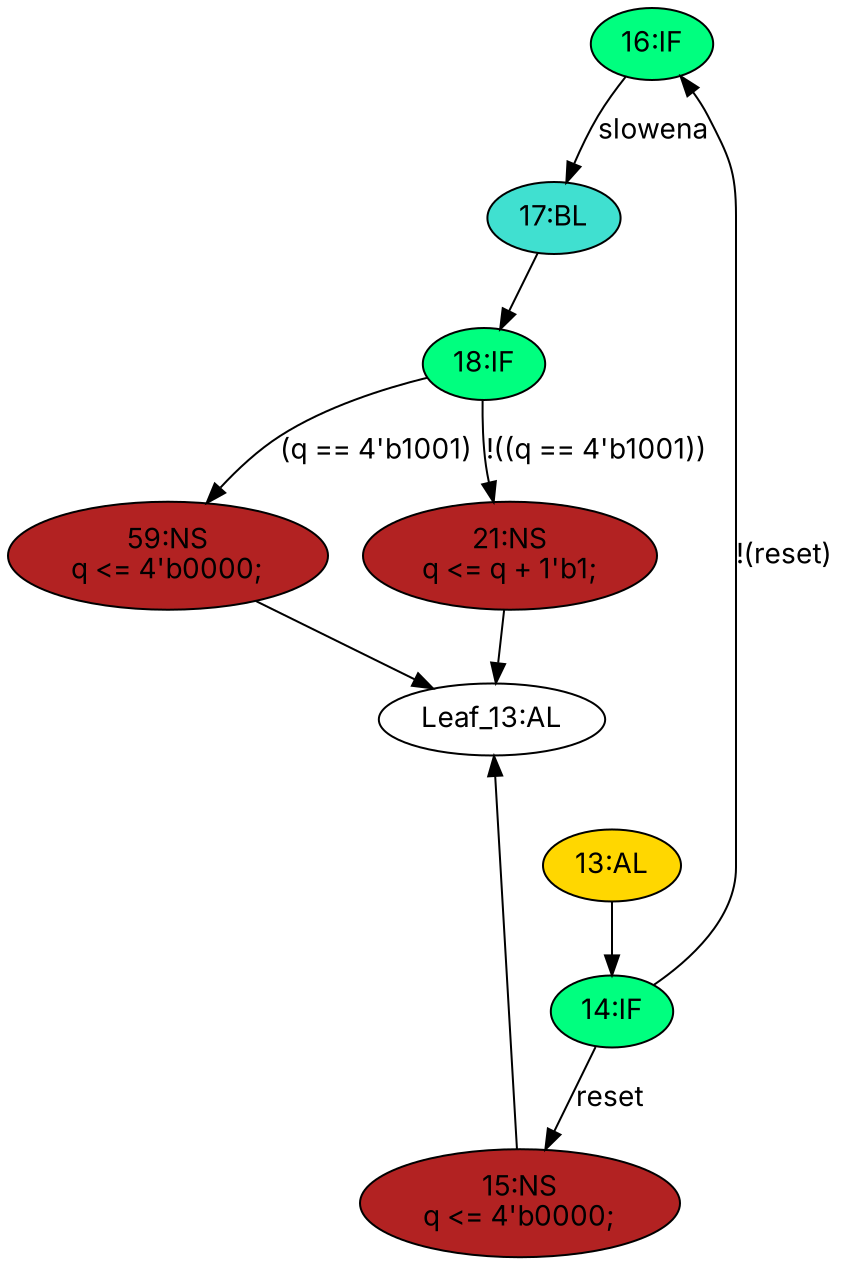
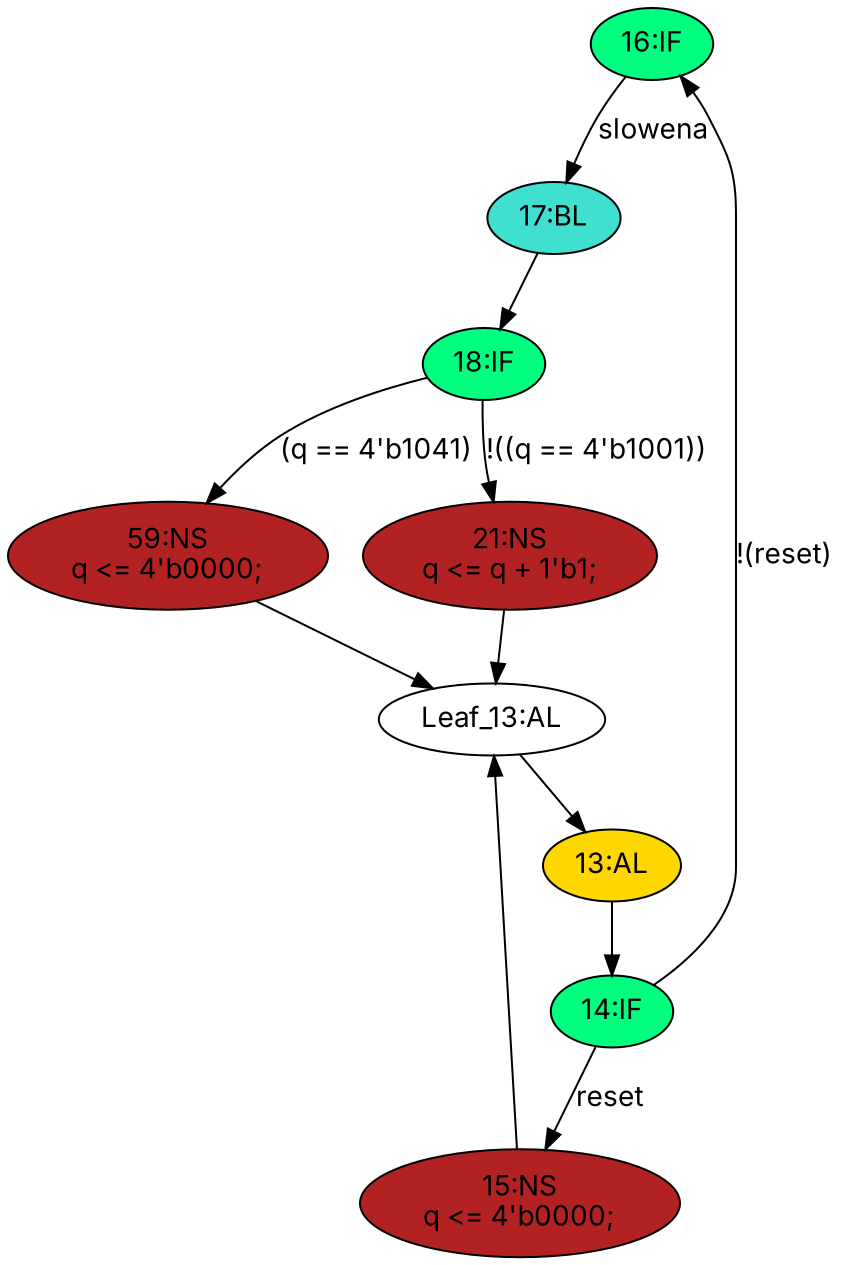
edge "18:IF" -> "59:NS q <= 4'b0000;": label "(q == 4'b1001)" -> "(q == 4'b1041)"
edge "Leaf_13:AL" -> "13:AL": added
